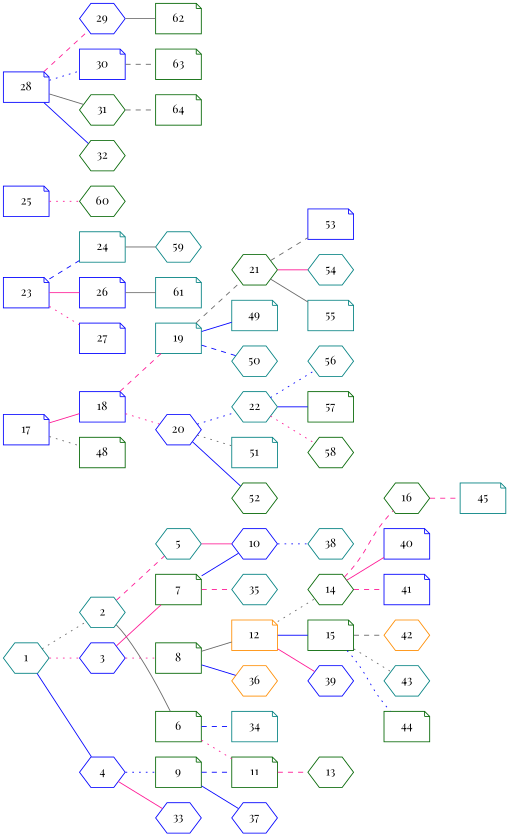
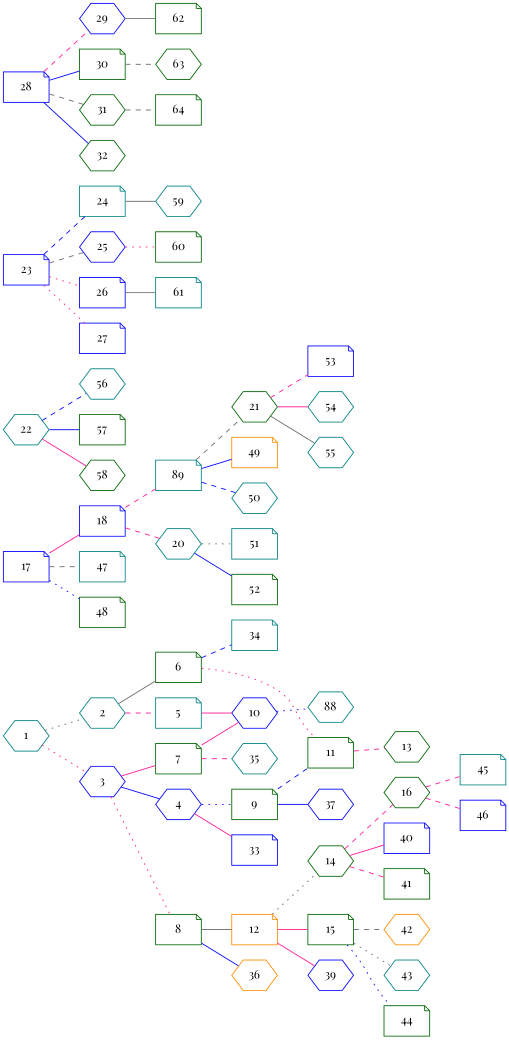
node "30": color blue -> darkgreen
node "63": shape note -> hexagon
edge "30" -- "28": style dotted -> solid
edge "28" -- "31": style solid -> dashed
node "25": shape note -> hexagon
node "60": shape hexagon -> note
edge "53" -- "21": color gray40 -> deeppink
edge "25" -- "23": added
edge "23" -- "26": style solid -> dotted
node "49": color teal -> darkorange
node "55": shape note -> hexagon
node "19": label "19" -> "89"
edge "56" -- "22": style dotted -> dashed
edge "22" -- "20": removed
edge "18" -- "20": style dotted -> dashed
node "20": color blue -> teal
edge "22" -- "58": style dotted -> solid
edge "17" -- "48": color gray40 -> blue
node "52": shape hexagon -> note
node "5": shape hexagon -> note
node "38": label "38" -> "88"
edge "10" -- "7": color blue -> deeppink
node "47": added
node "41": color blue -> darkgreen
edge "12" -- "15": color blue -> deeppink
edge "1" -- "4": now "3" -- "4"
node "46": added
node "33": shape hexagon -> note
